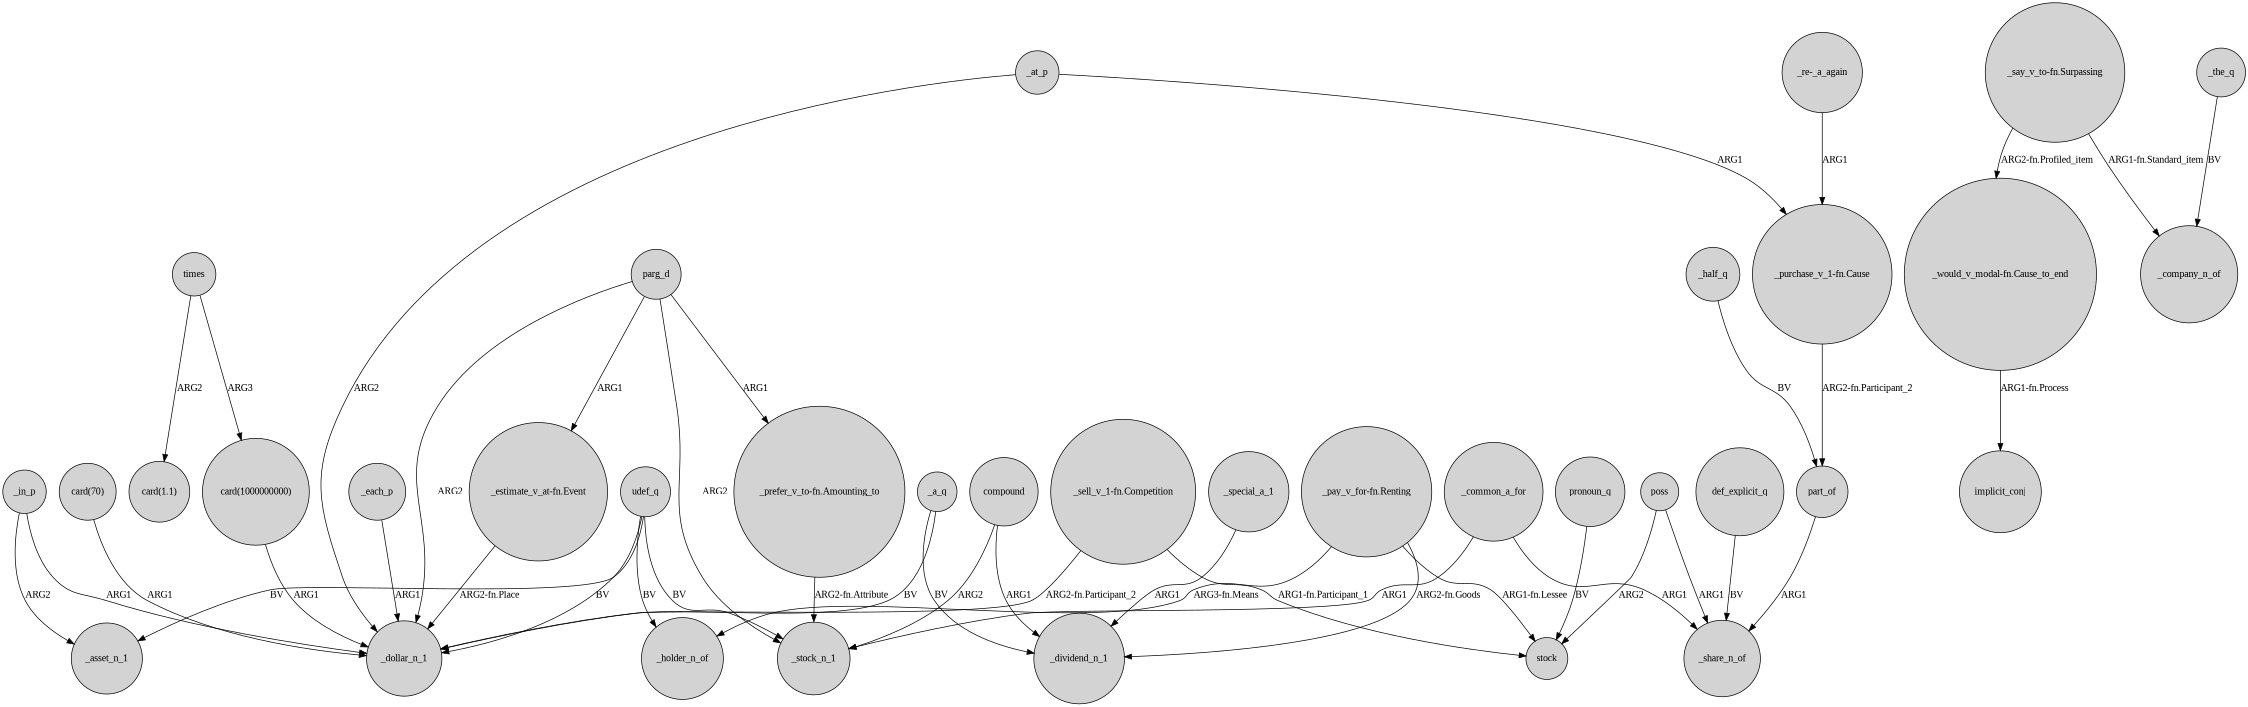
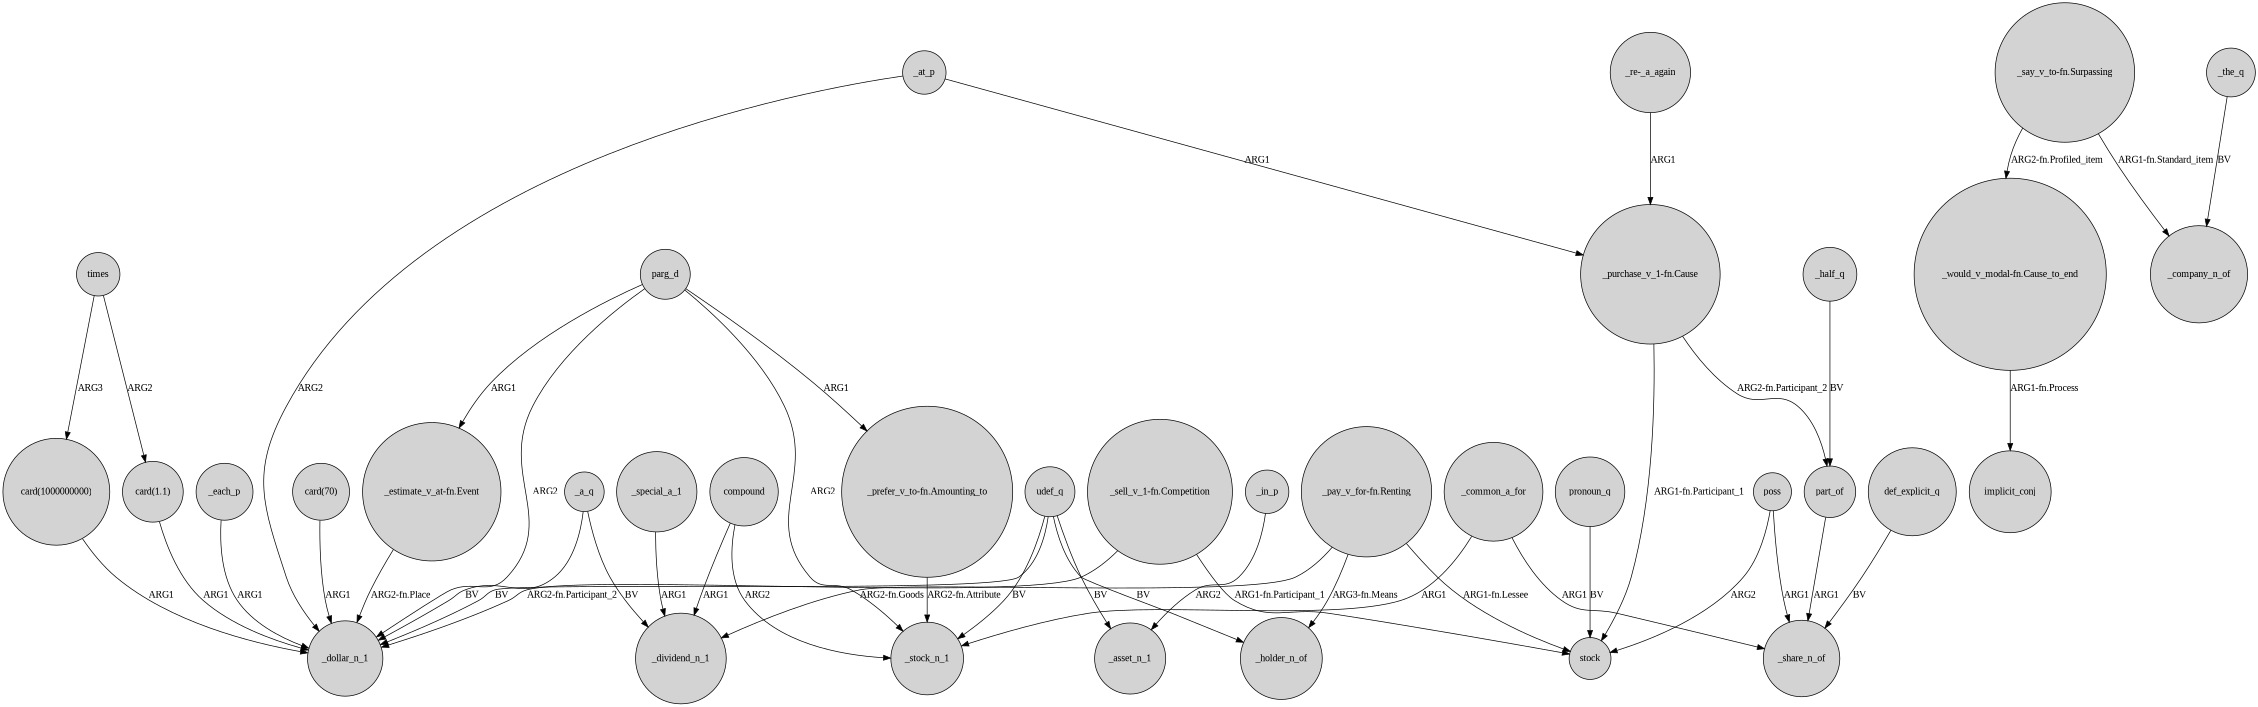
edge "_purchase_v_1-fn.Cause" -> "stock": added, label "ARG1-fn.Participant_1"
edge "_in_p" -> "_dollar_n_1": now "card(1.1)" -> "_dollar_n_1"
